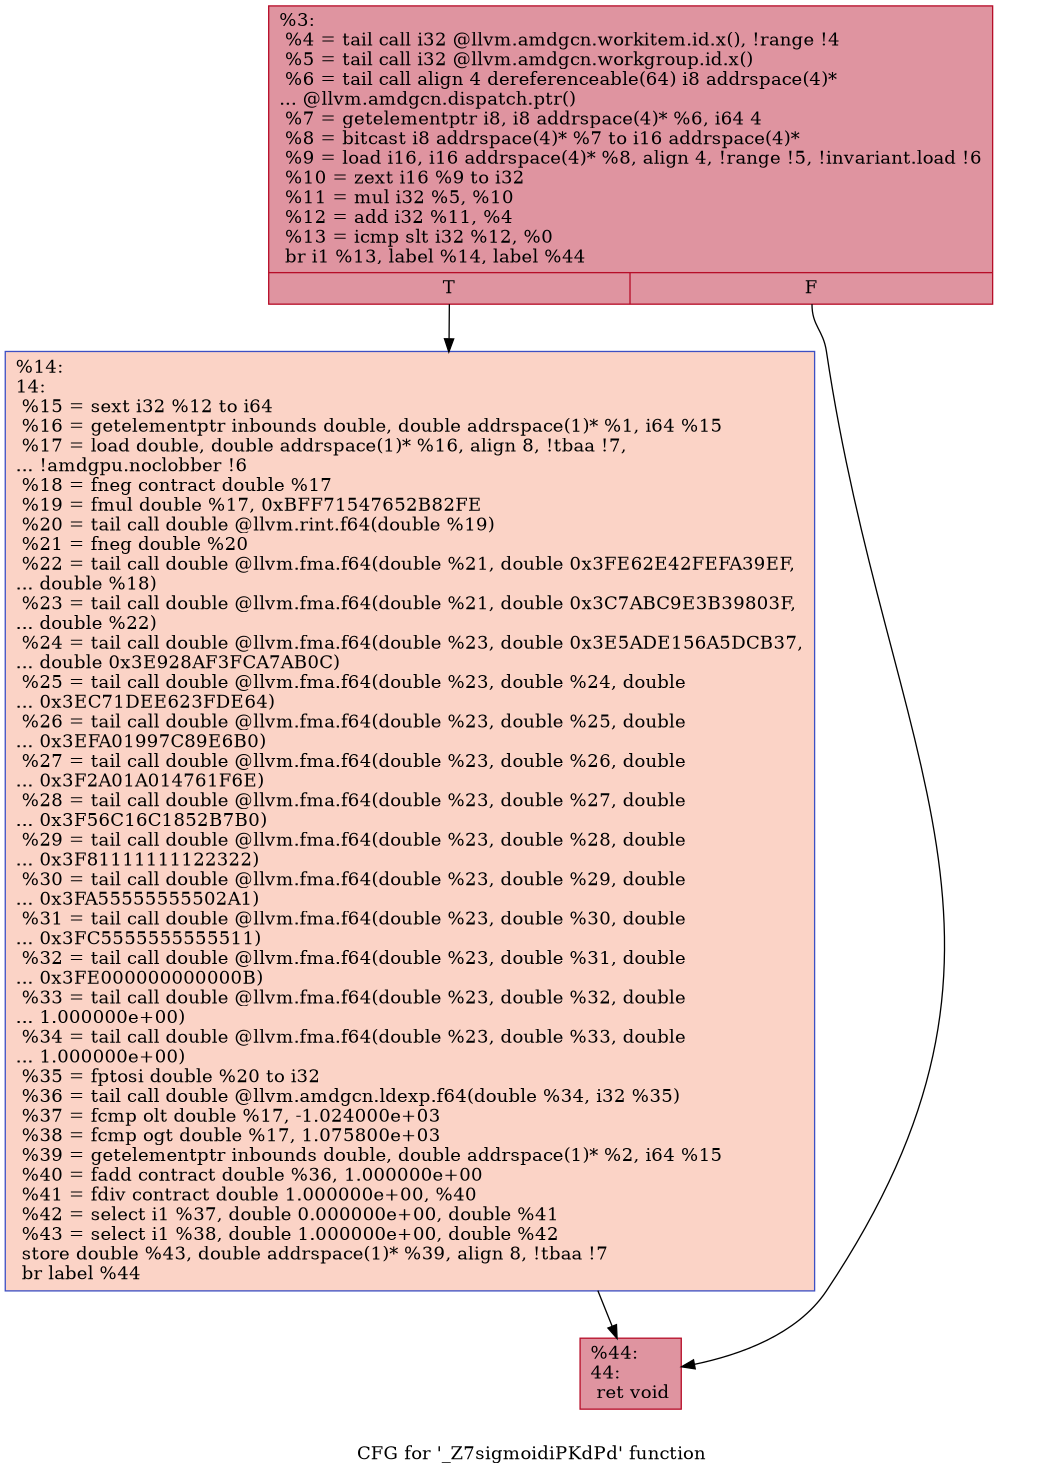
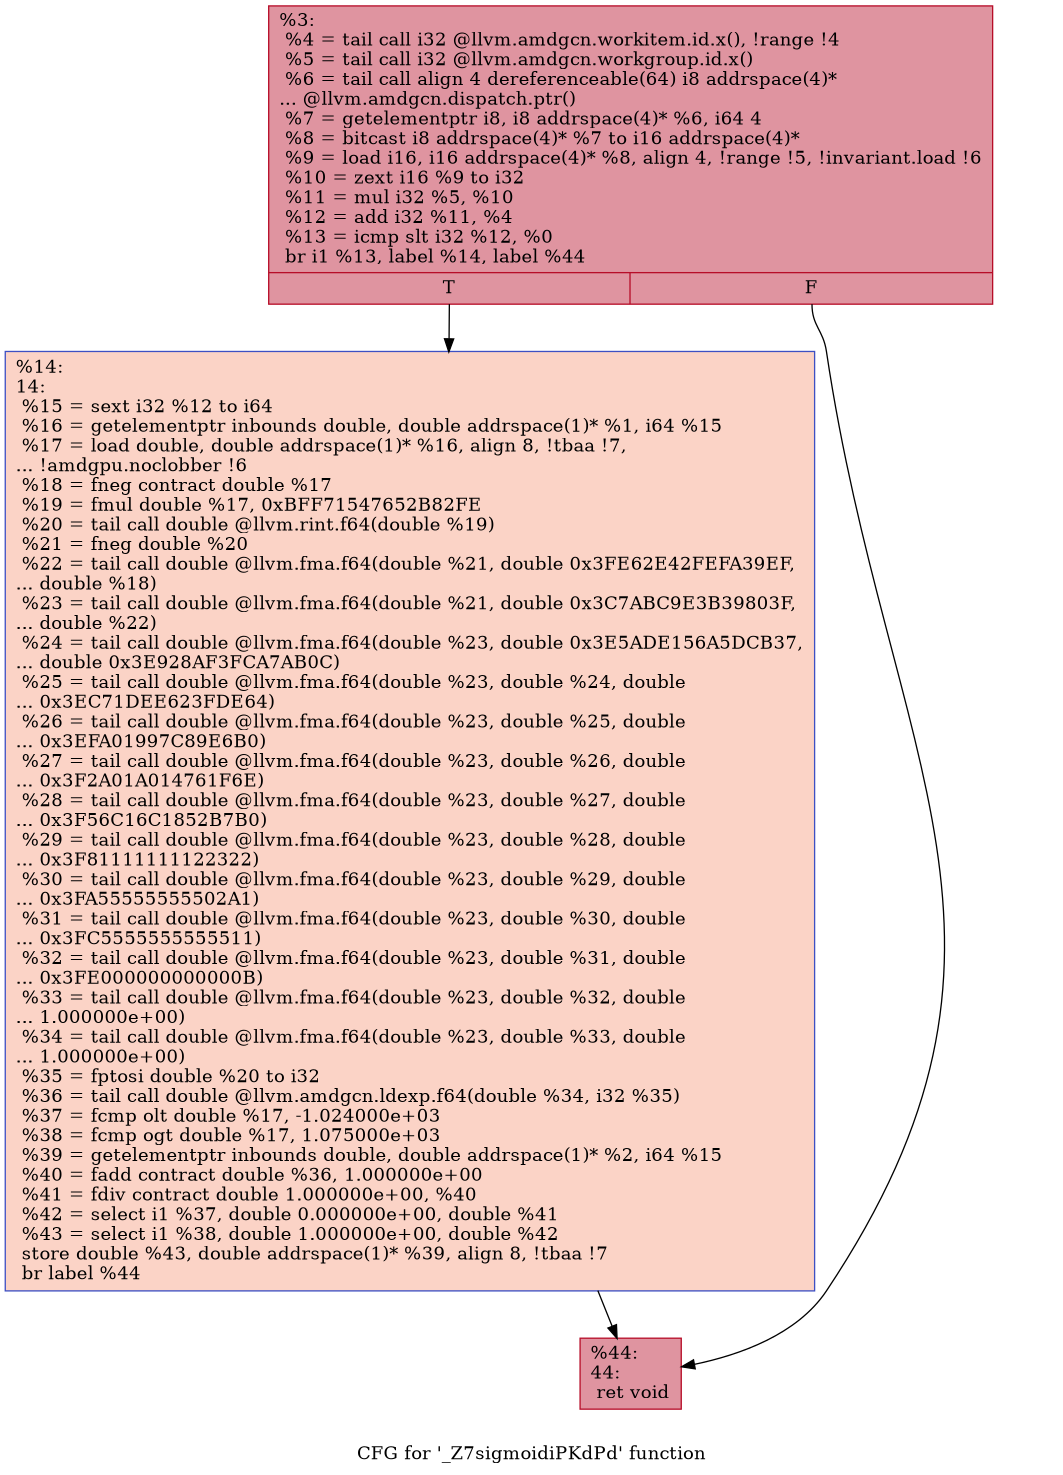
node "%14:": text "%38 = fcmp ogt double %17, 1.075800e+03" -> "%38 = fcmp ogt double %17, 1.075000e+03"
